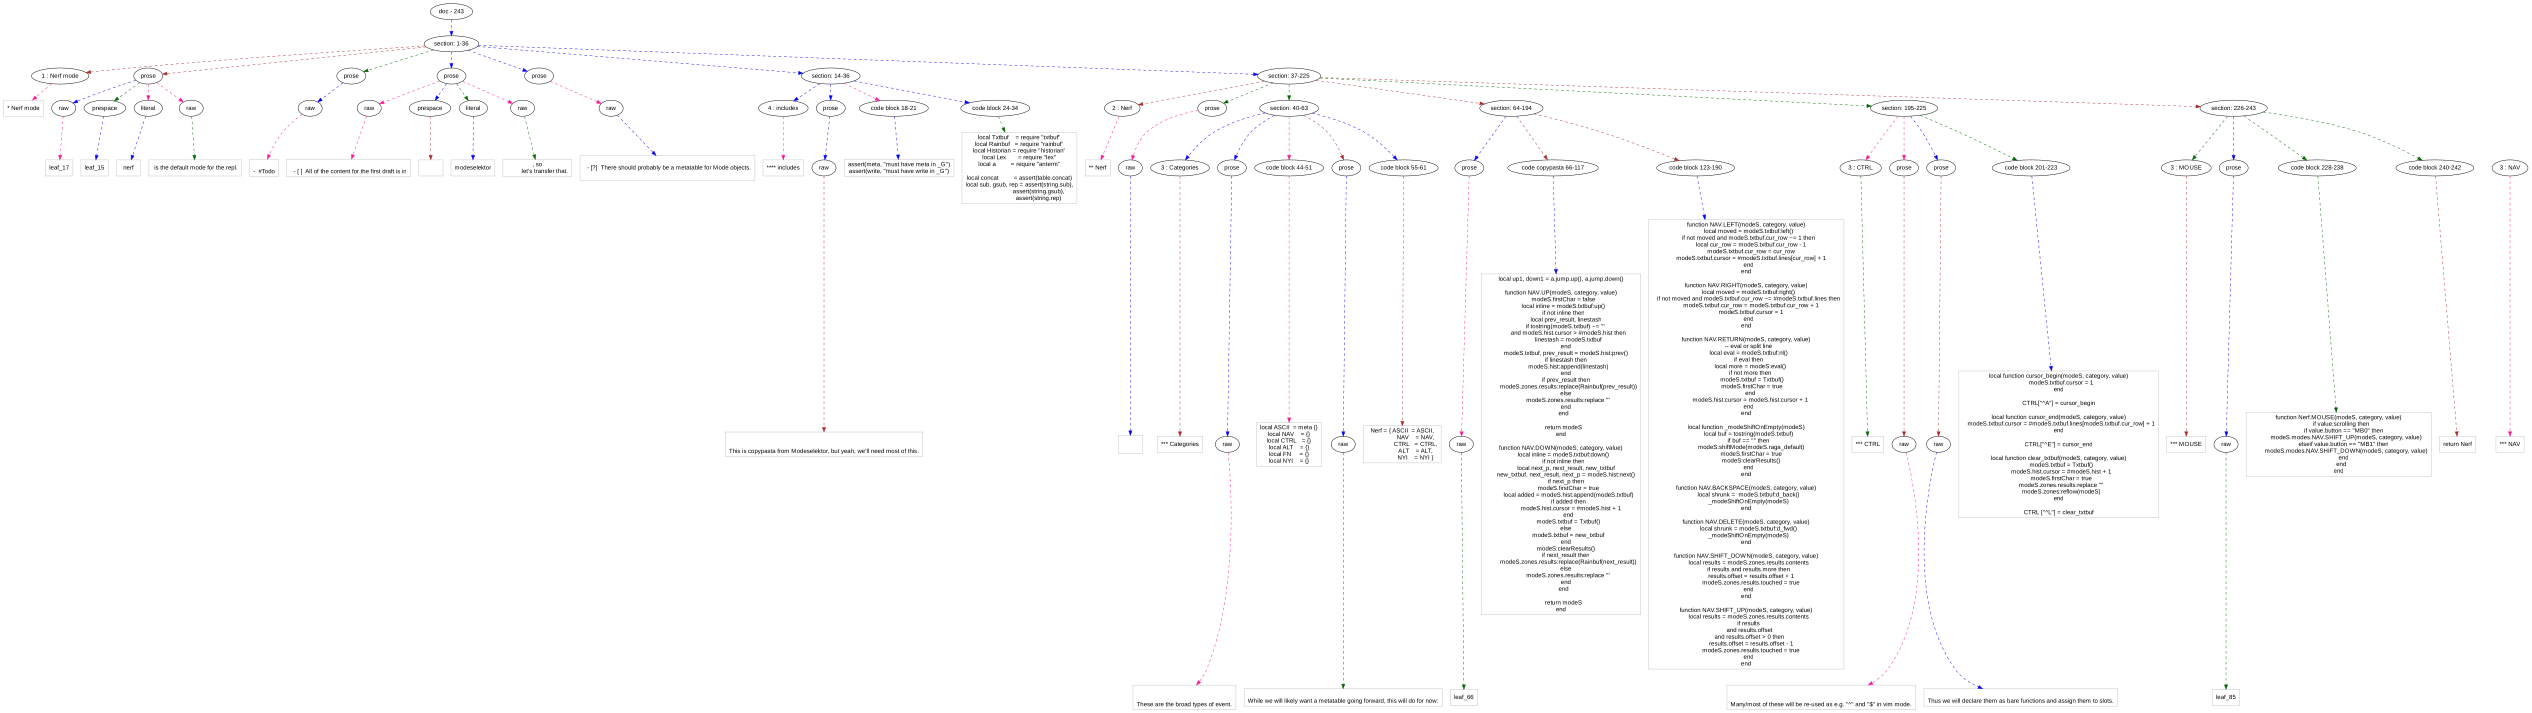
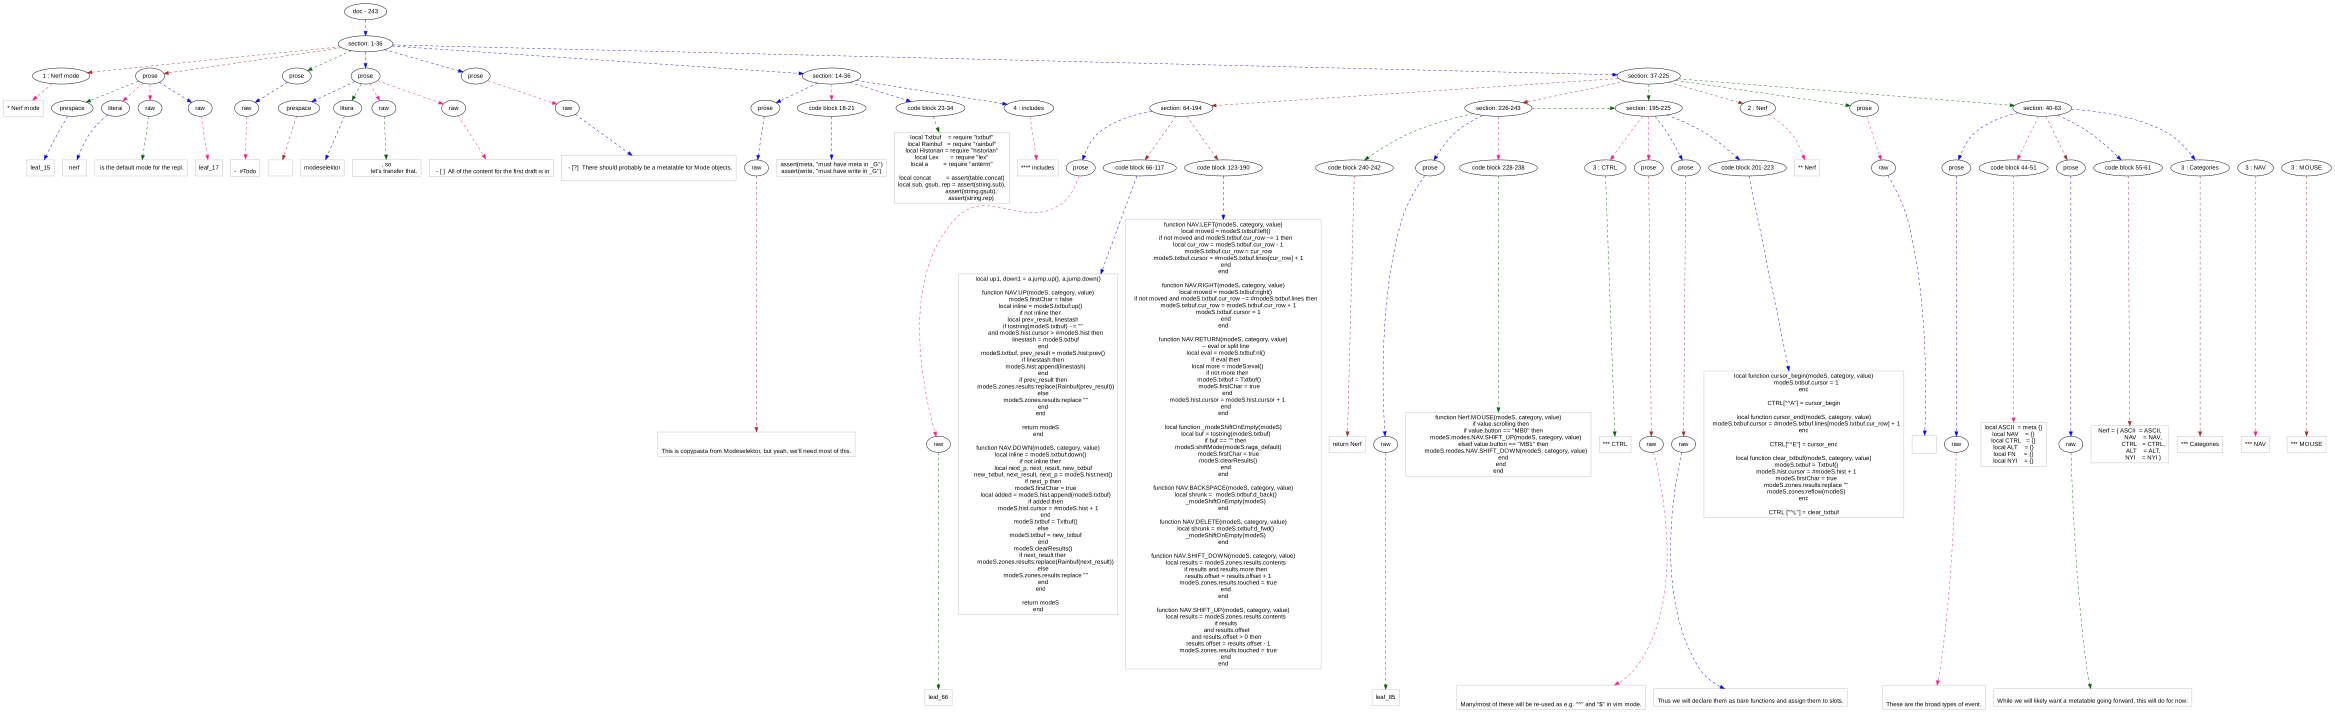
node "code block 24-34": label "code block 24-34" -> "code block 23-34"
edge "section: 195-225" -> "code block 201-223": color darkgreen -> blue
edge "section: 226-243" -> "3 : MOUSE": now "section: 226-243" -> "section: 195-225"
edge "section: 226-243" -> "code block 228-238": color darkgreen -> deeppink
node "code copypasta 66-117": label "code copypasta 66-117" -> "code block 66-117"
